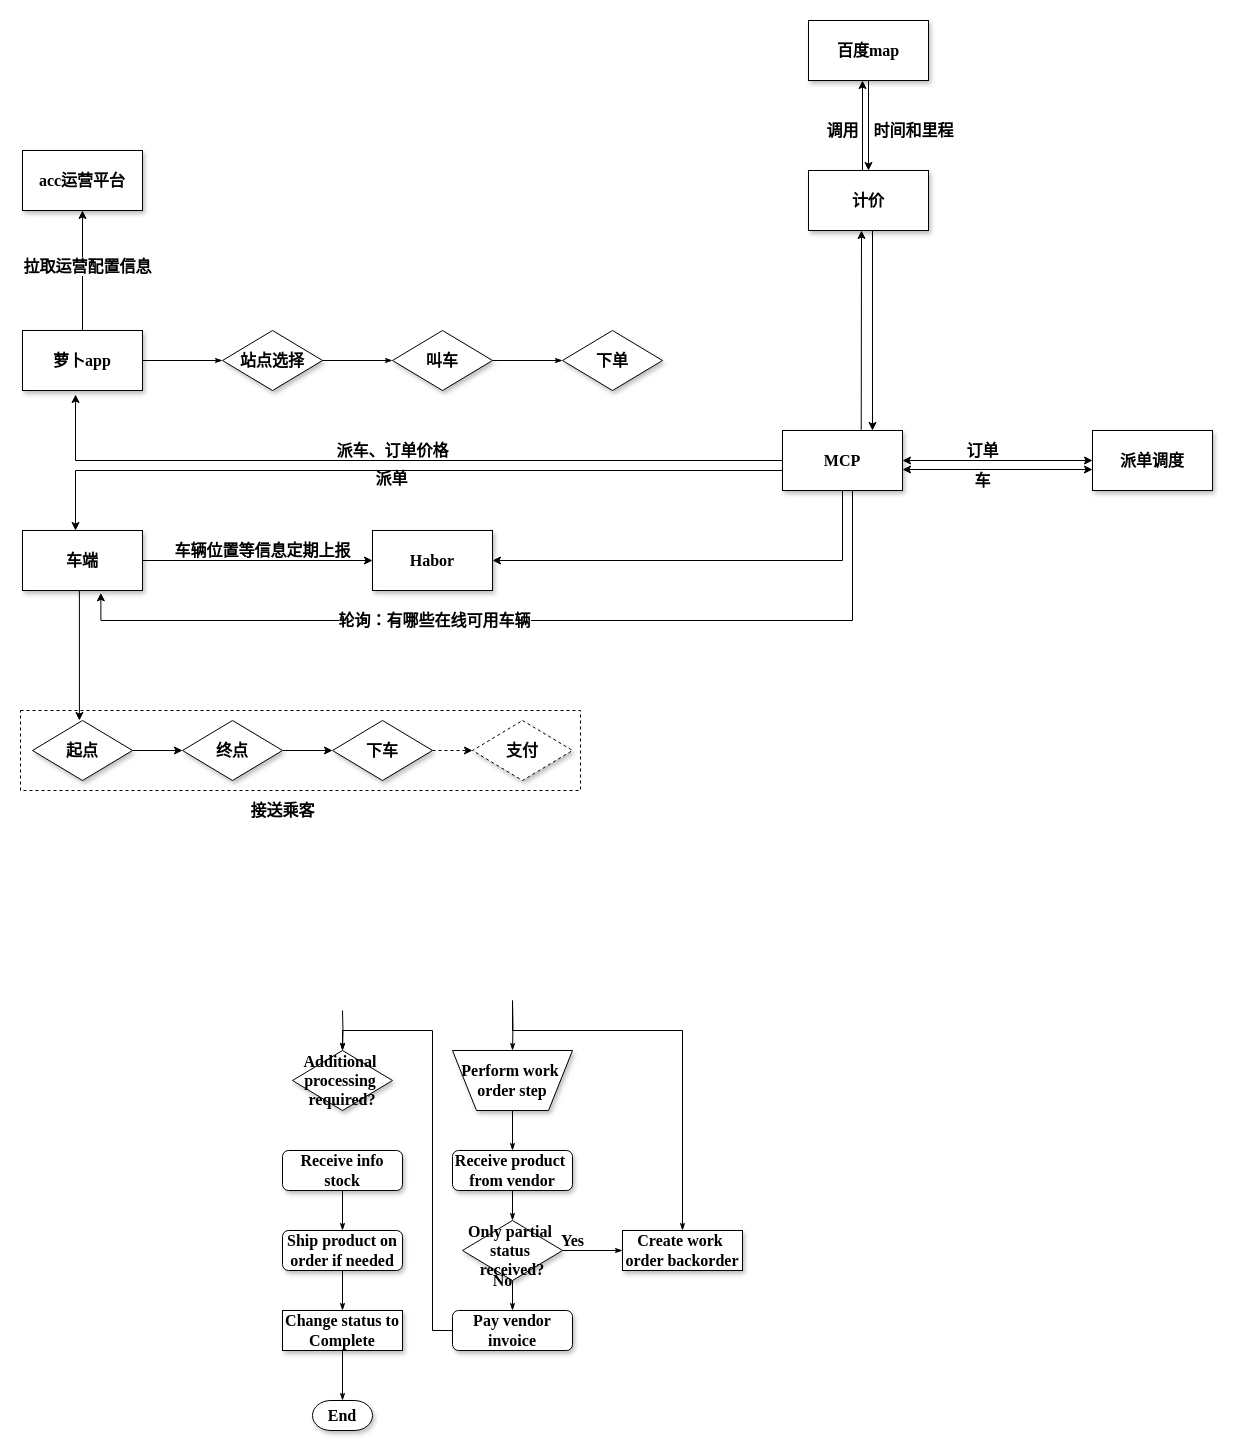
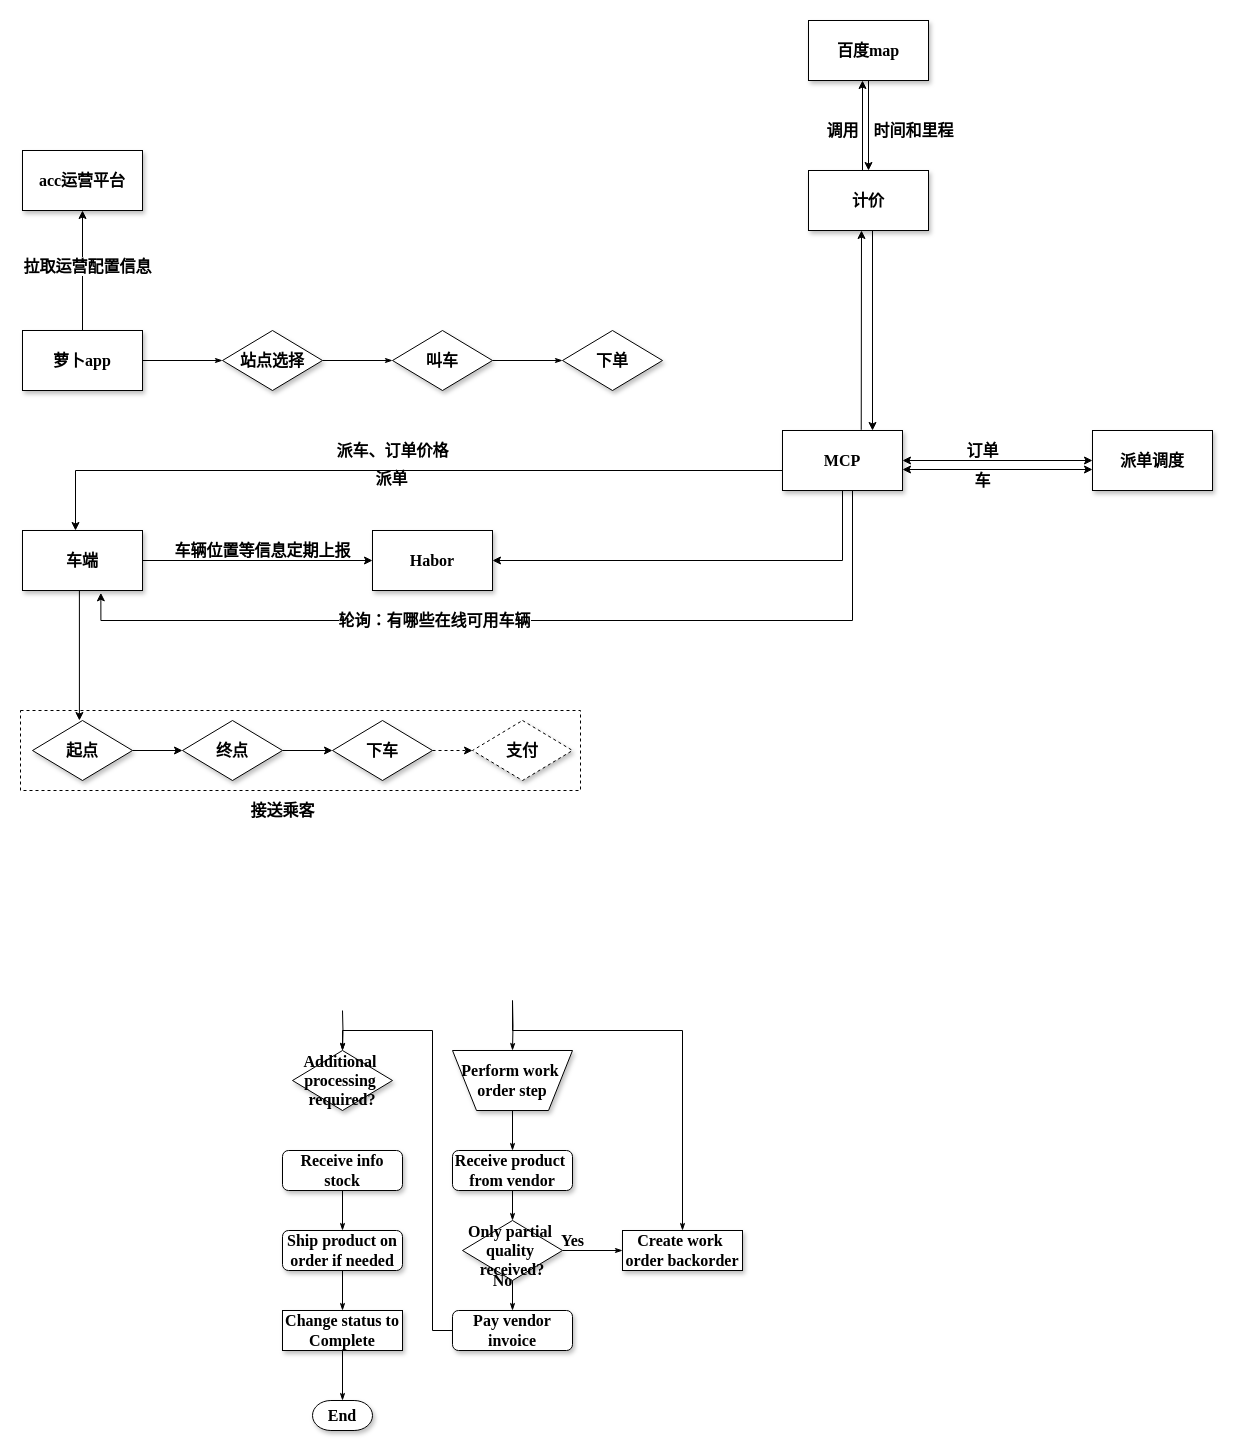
edge "MCP" -> "萝卜app": removed
node "Only partial status received?": label "Only partial status received?" -> "Only partial quality received?"
